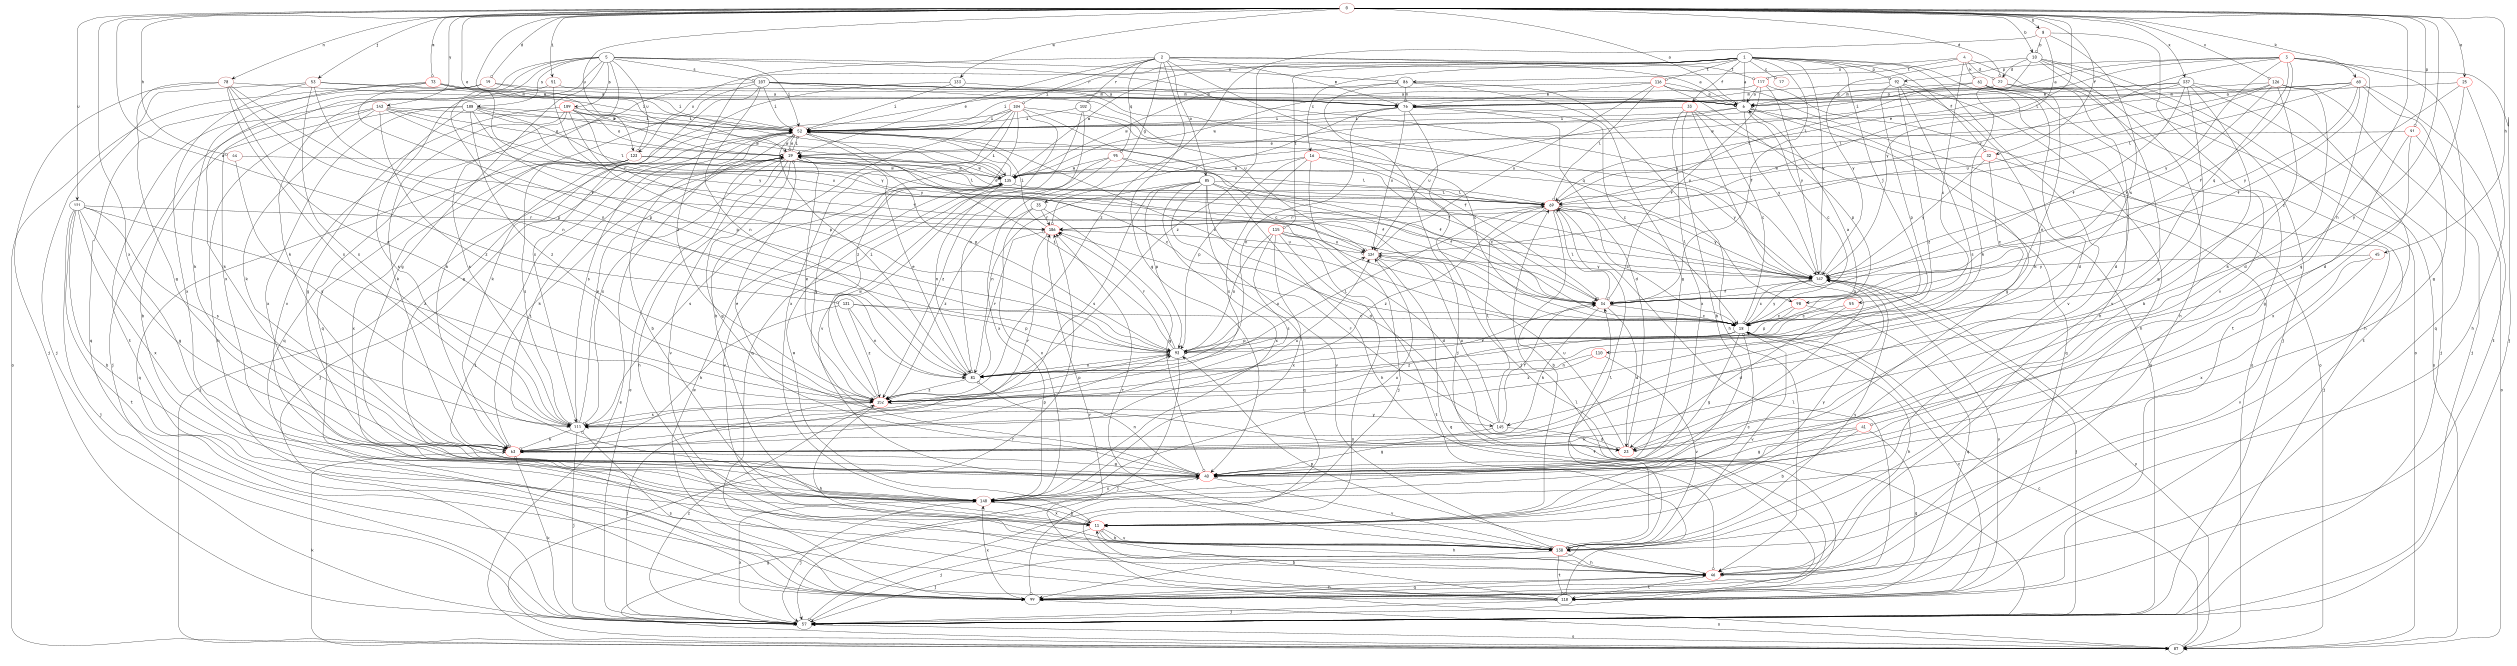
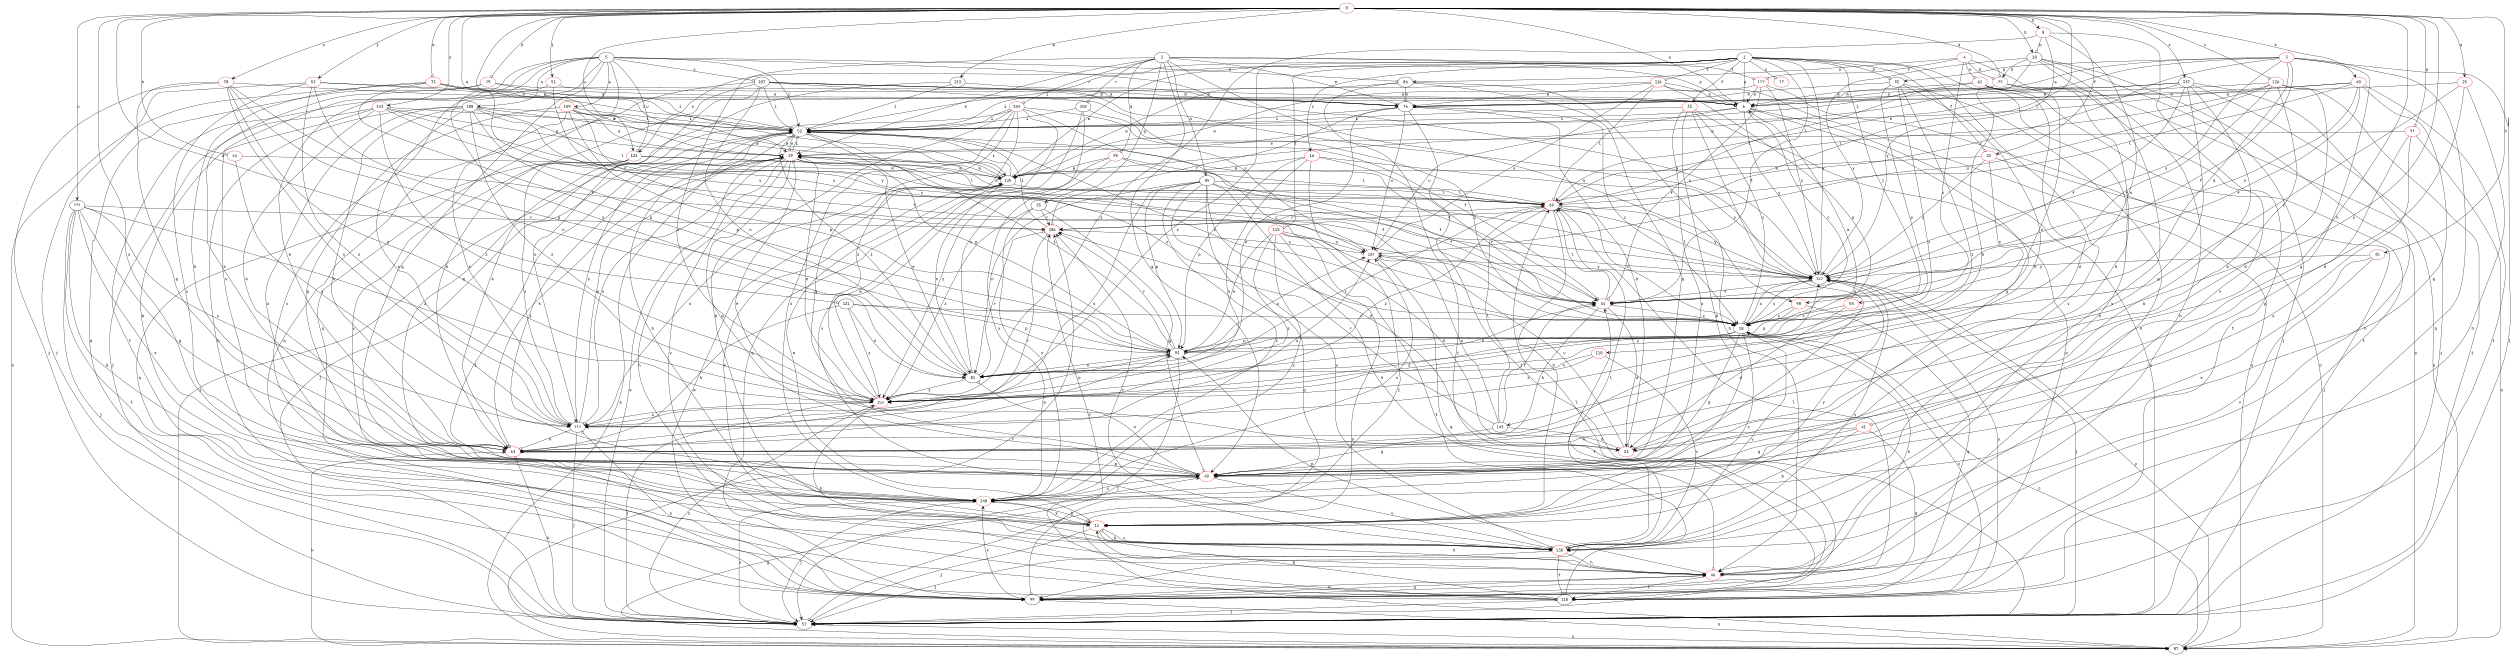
edge "109" -> "63": now "108" -> "63"
edge "152" -> "145": now "152" -> "147"
